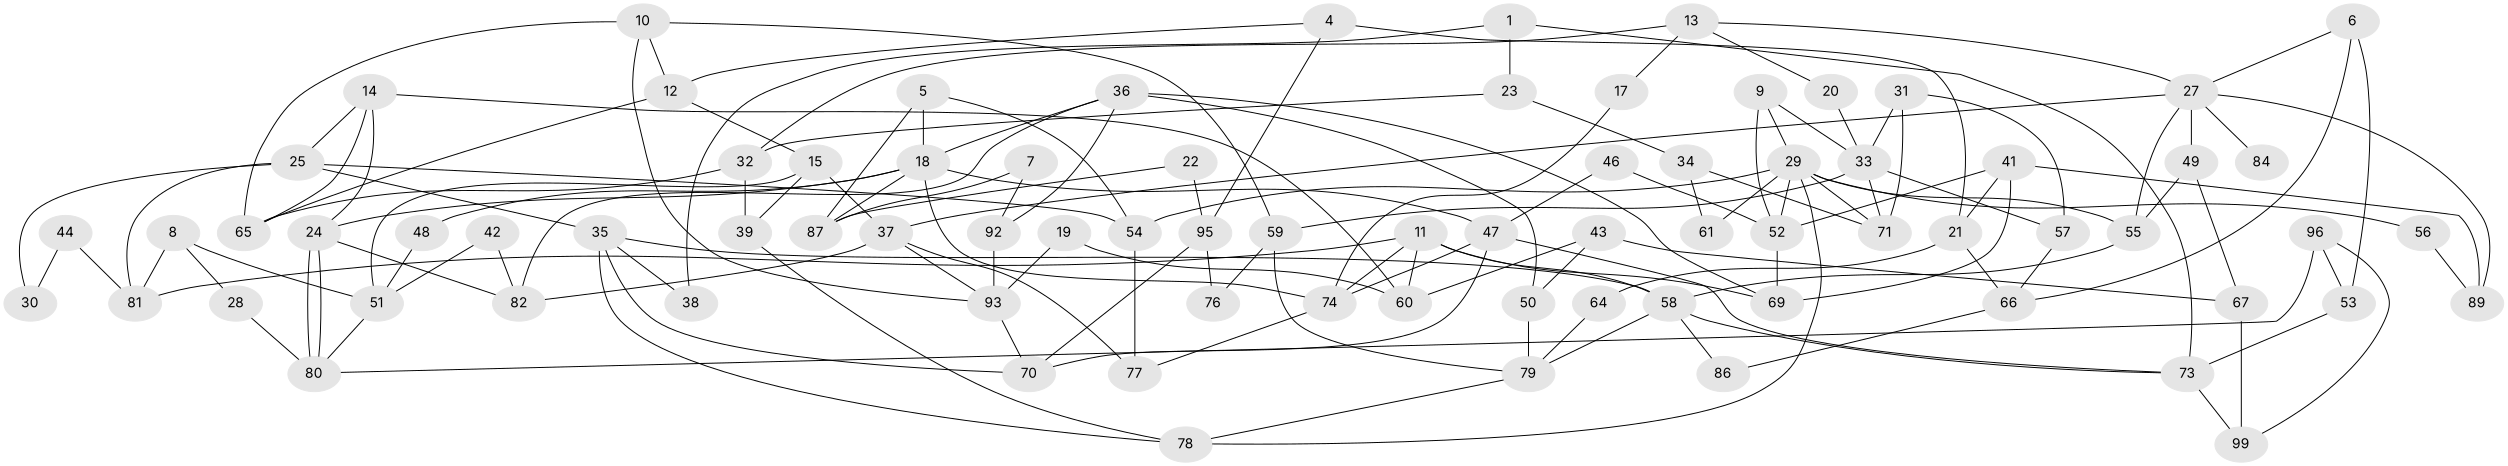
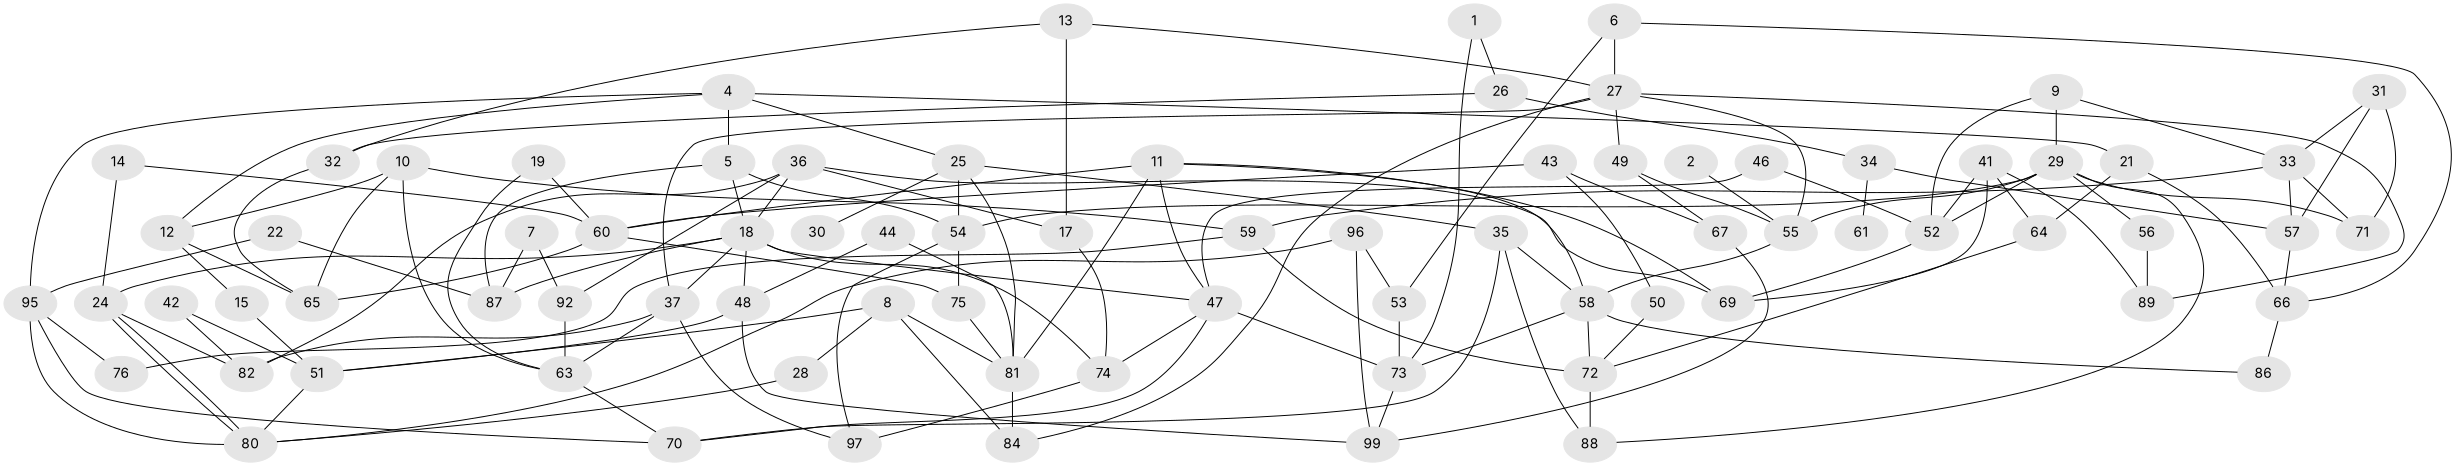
node "23": label "23" -> "26"
node "20": removed
edge "14" -- "25": now "4" -- "25"
edge "4" -- "5": added
edge "36" -- "50": now "36" -- "17"
node "2": added
edge "14" -- "65": now "60" -- "65"
edge "41" -- "21": now "41" -- "64"
edge "34" -- "71": now "34" -- "57"
edge "15" -- "37": now "18" -- "37"
edge "29" -- "61": removed
node "39": removed
edge "44" -- "30": now "44" -- "48"
edge "11" -- "74": now "11" -- "47"
node "38": removed
node "75": added
node "93": label "93" -> "63"
edge "8" -- "84": added
node "77": label "77" -> "97"
node "79": label "79" -> "72"
edge "81" -- "84": added
edge "48" -- "99": added
edge "95" -- "80": added
node "78": label "78" -> "88"
